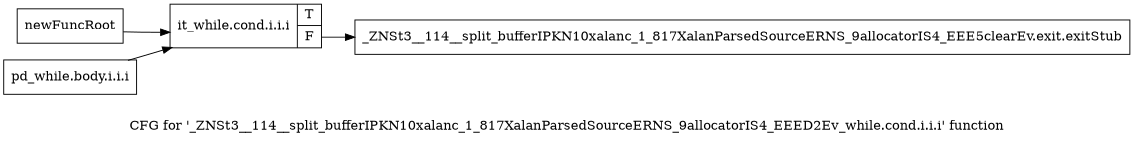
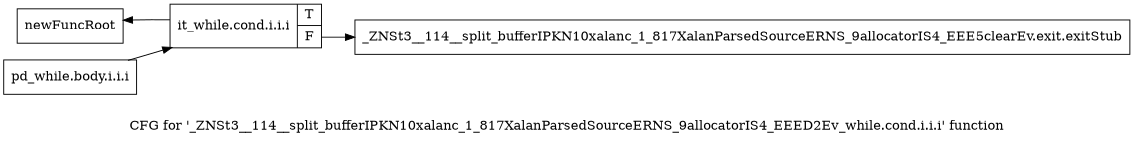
edge "newFuncRoot" -> "it_while.cond.i.i.i": reversed
